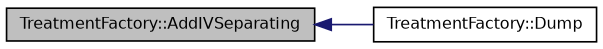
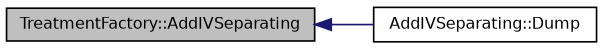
node "TreatmentFactory::Dump": label "TreatmentFactory::Dump" -> "AddIVSeparating::Dump"
